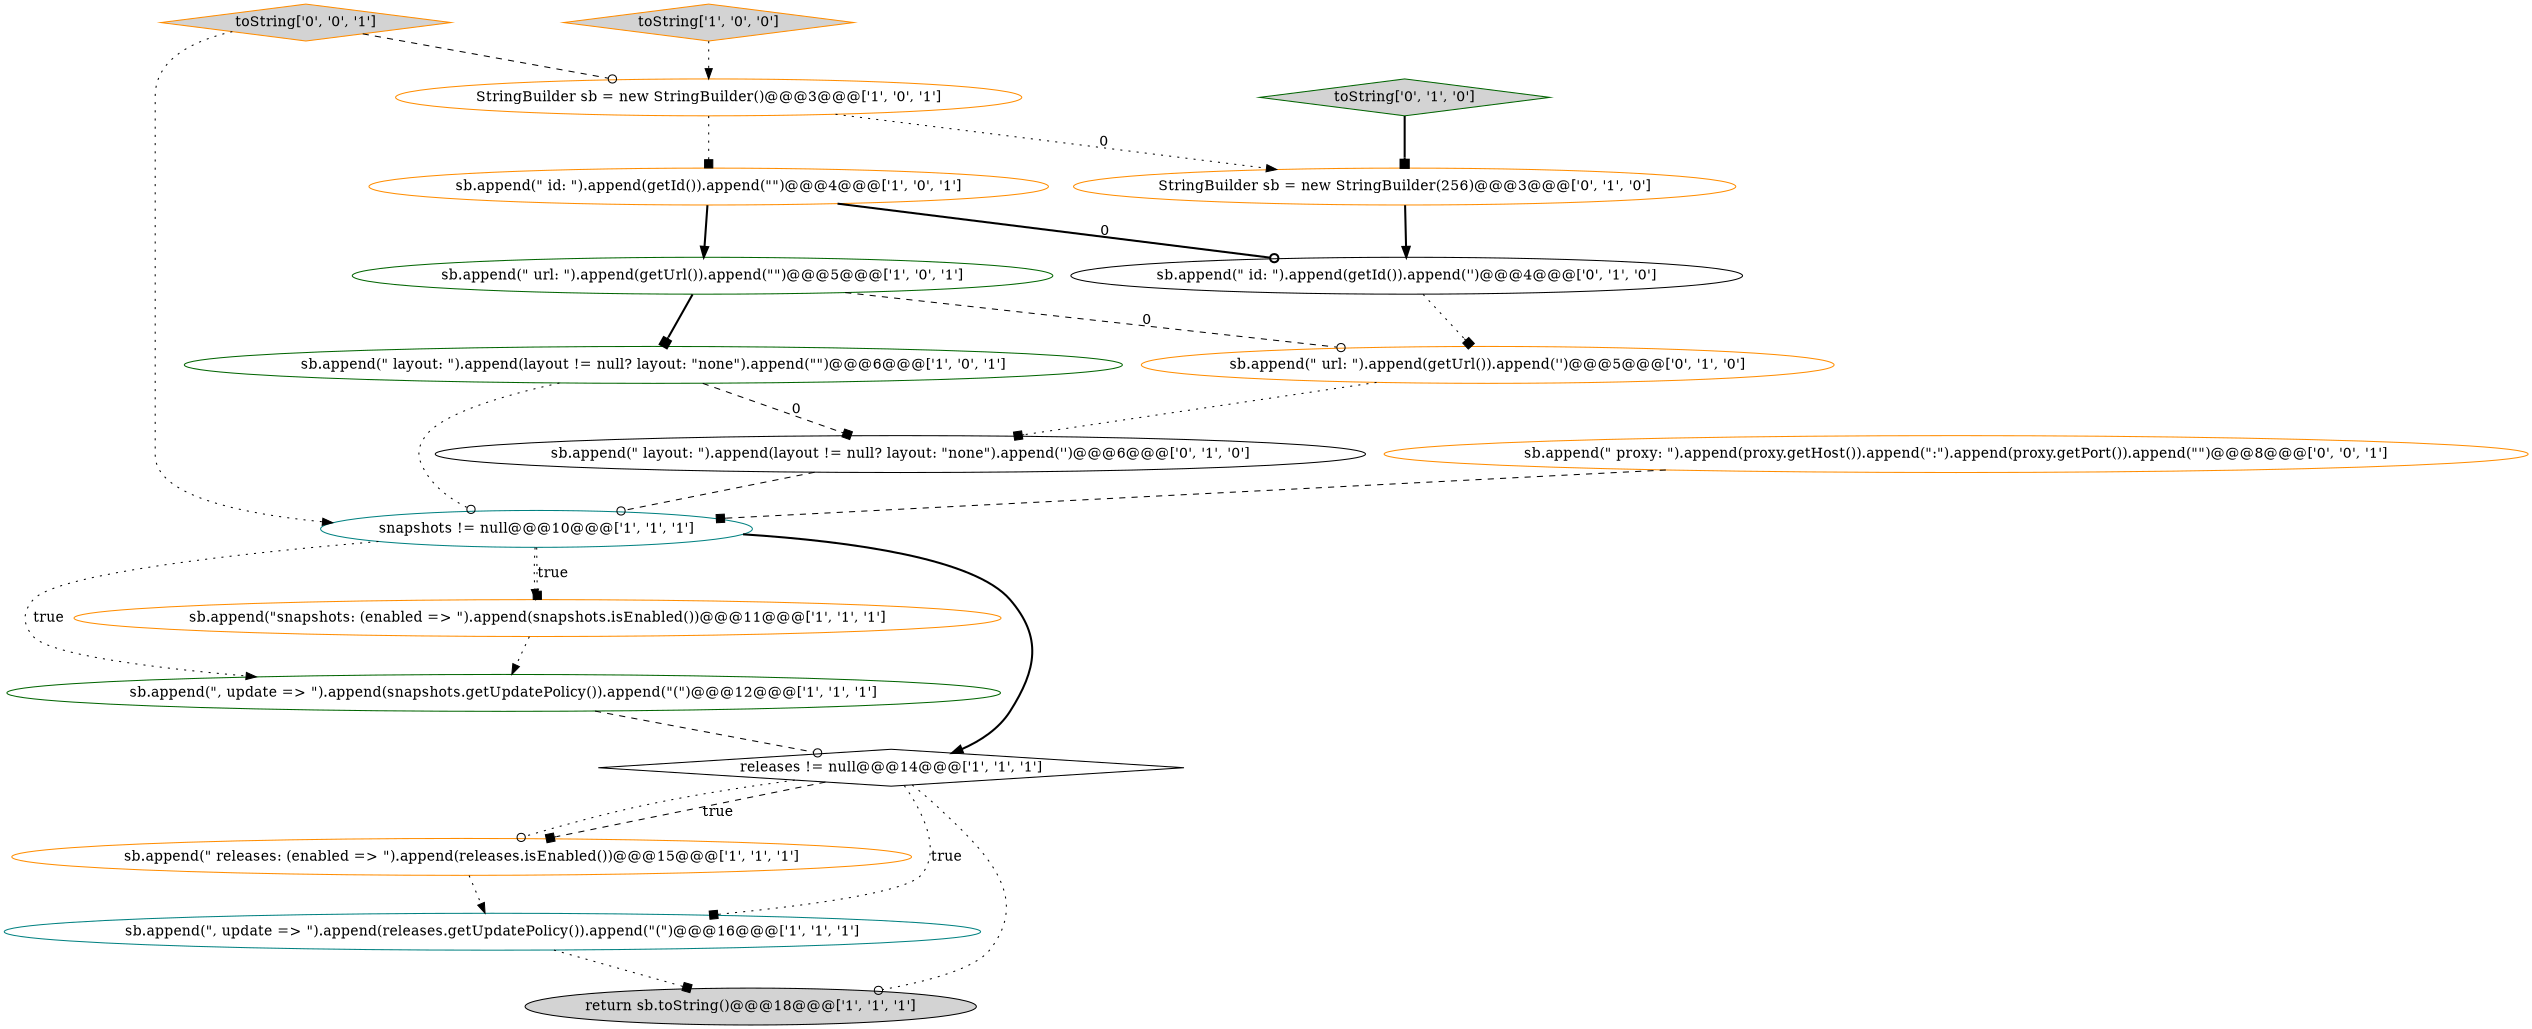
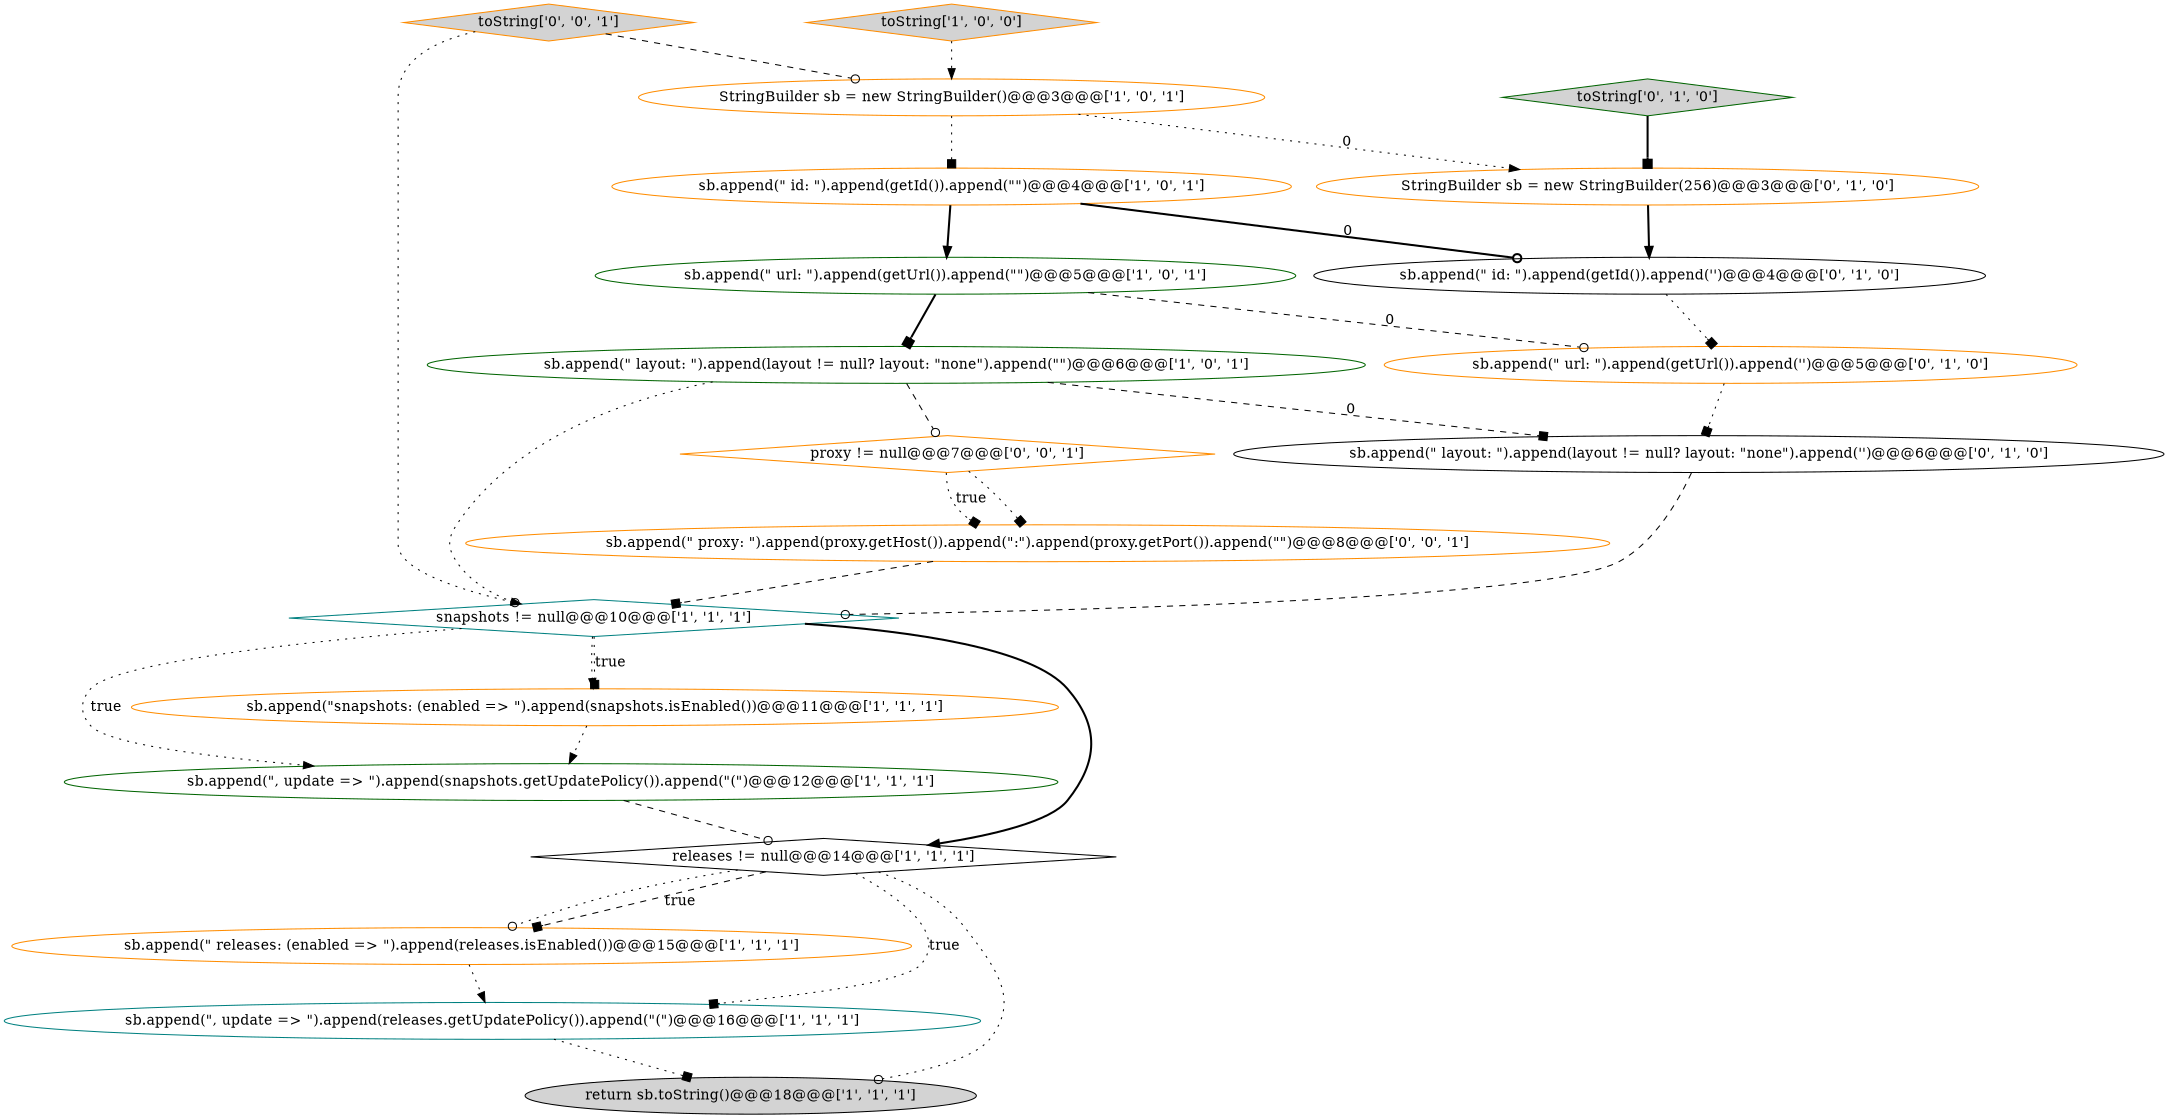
node "proxy != null@@@7@@@['0', '0', '1']": added
node "snapshots != null@@@10@@@['1', '1', '1']": shape ellipse -> diamond
